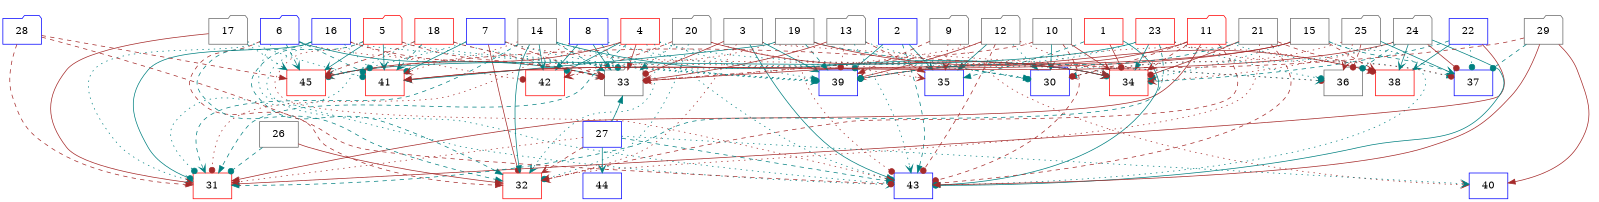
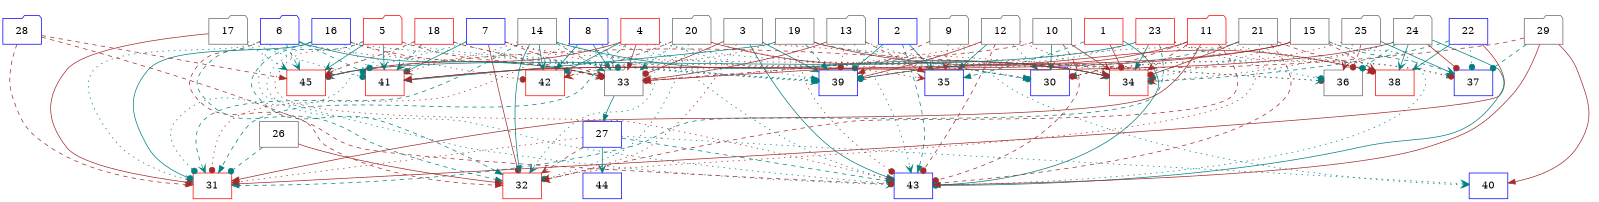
edge "7" -> "30": color teal -> brown
edge "27" -> "33": reversed
edge "9" -> "40": color brown -> teal
